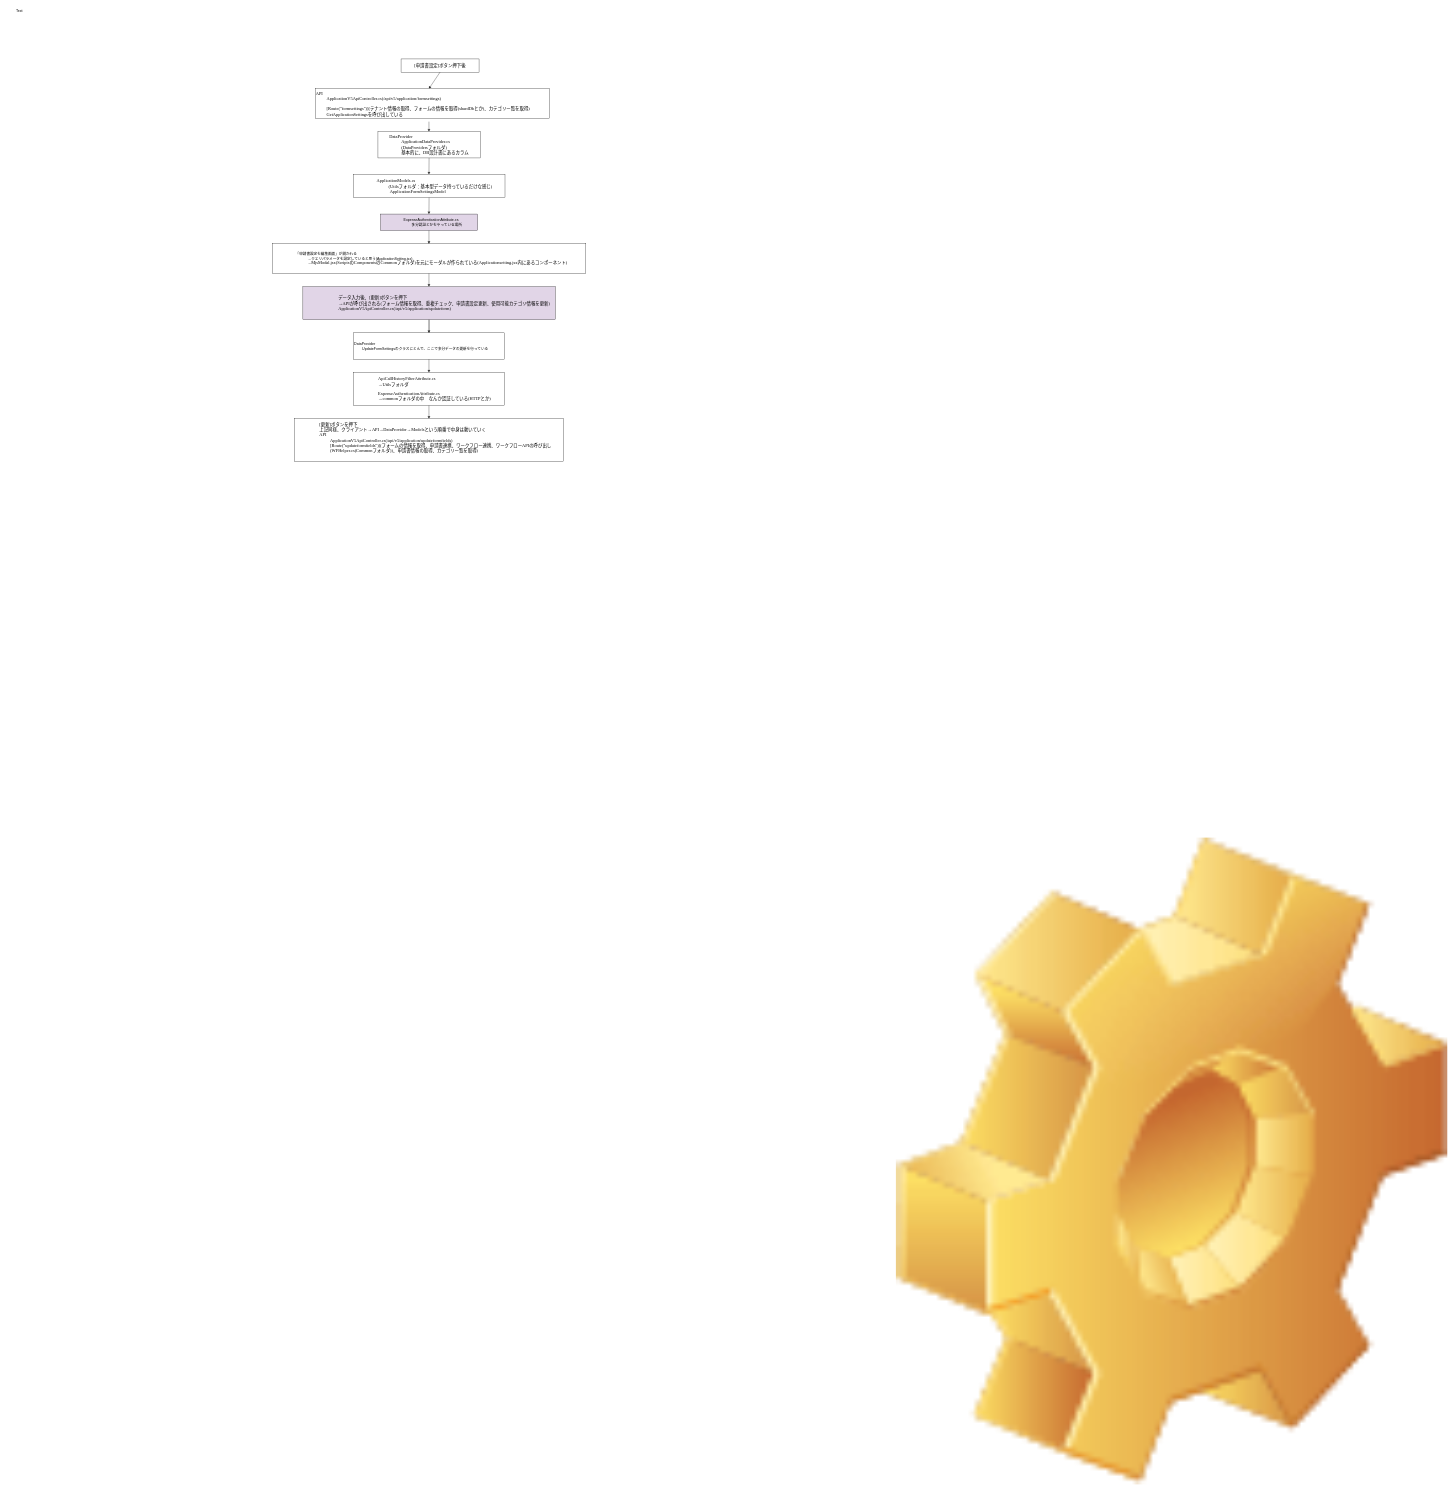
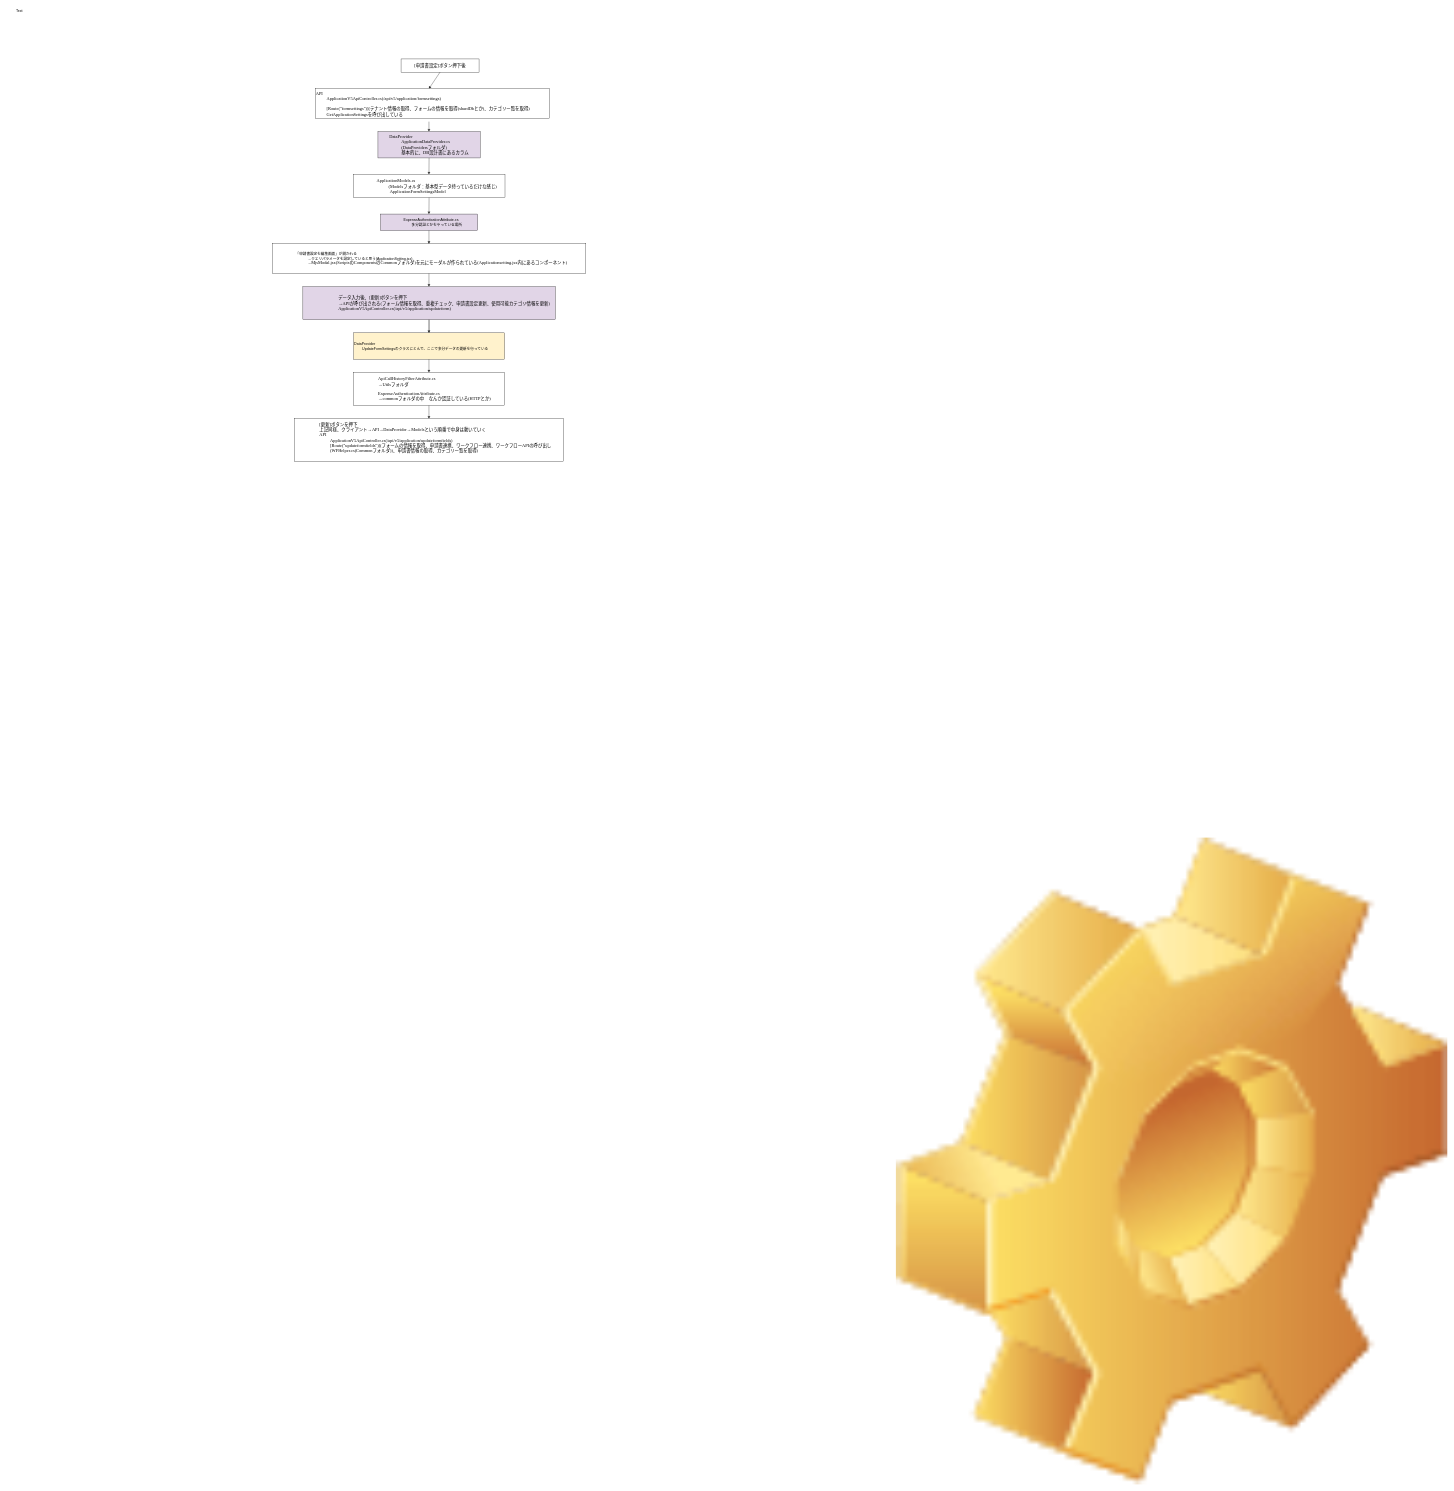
node "DataProvider ApplicationDataProvider.cs (DataProvidersフォルダ) 基本的に、DB設計書にあるカラム": fillcolor #ffffff -> #e1d5e7
node "ApplicationModels.cs (Utilsフォルダ：基本型データ持っているだけな感じ) ApplicationFormSettingsModel": label "ApplicationModels.cs (Utilsフォルダ：基本型データ持っているだけな感じ) ApplicationFormSettingsModel" -> "ApplicationModels.cs (Modelsフォルダ：基本型データ持っているだけな感じ) ApplicationFormSettingsModel"
node "DataProvider UpdateFormSettingsのクラスにとんで、ここで多分データの更新を行っている": fillcolor #ffffff -> #fff2cc
